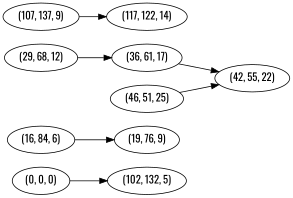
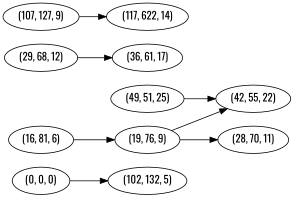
node "(107, 137, 9)": label "(107, 137, 9)" -> "(107, 127, 9)"
node "(117, 122, 14)": label "(117, 122, 14)" -> "(117, 622, 14)"
edge "(36, 61, 17)" -> "(42, 55, 22)": now "(19, 76, 9)" -> "(42, 55, 22)"
node "(46, 51, 25)": label "(46, 51, 25)" -> "(49, 51, 25)"
node "(16, 84, 6)": label "(16, 84, 6)" -> "(16, 81, 6)"
node "(28, 70, 11)": added
